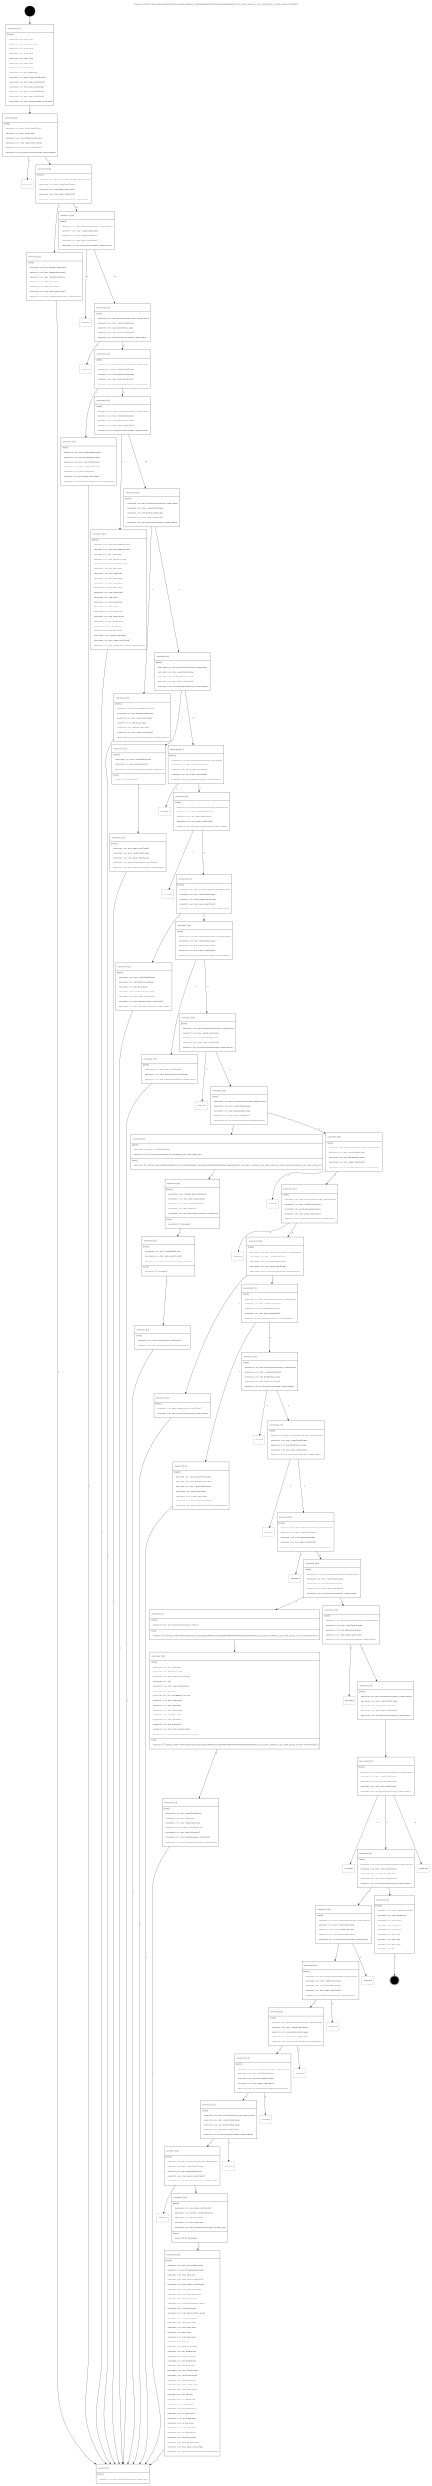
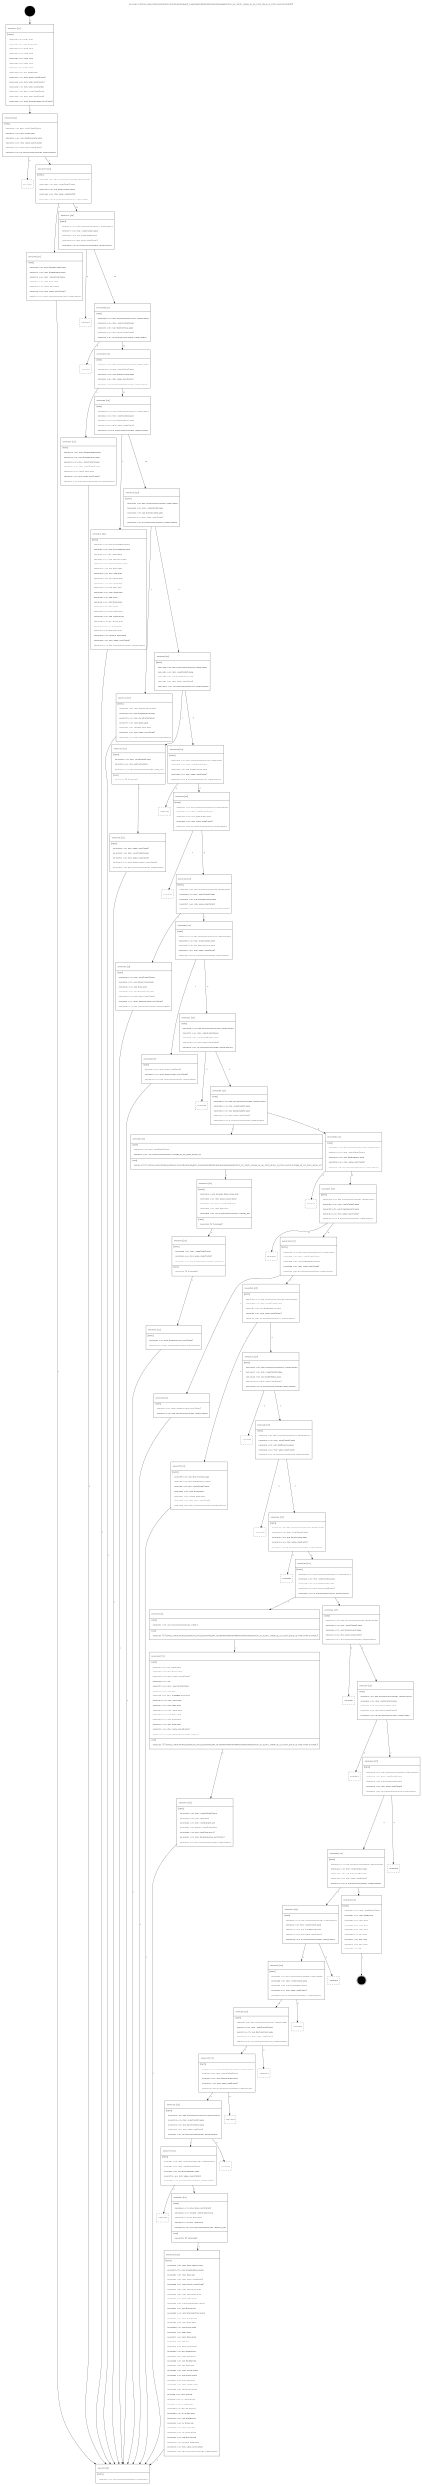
edge "0x401698 [25]" -> "0x401e24": now "0x40167f [25]" -> "0x401e24"
